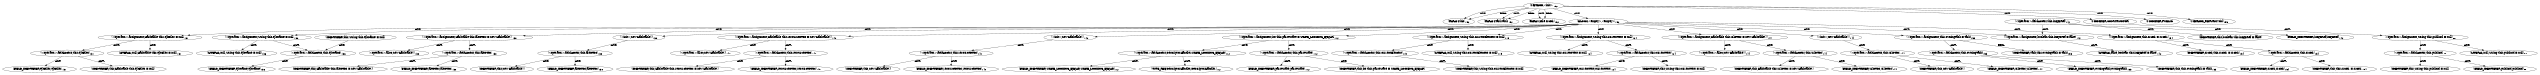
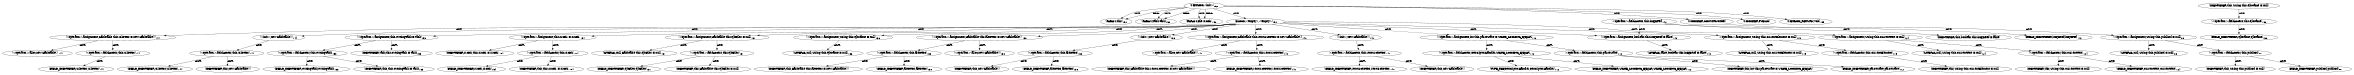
edge "(<operator>.assignment,String this.ejbName = null)" -> "(<operator>.fieldAccess,this.ejbName)": removed, label "AST:"
edge "(<operator>.assignment,this.owningTask = task)" -> "(IDENTIFIER,task,this.owningTask = task)": label "DDG: " -> "AST: "
node "(IDENTIFIER,this,Hashtable this.urlDTDs = new Hashtable())": removed
